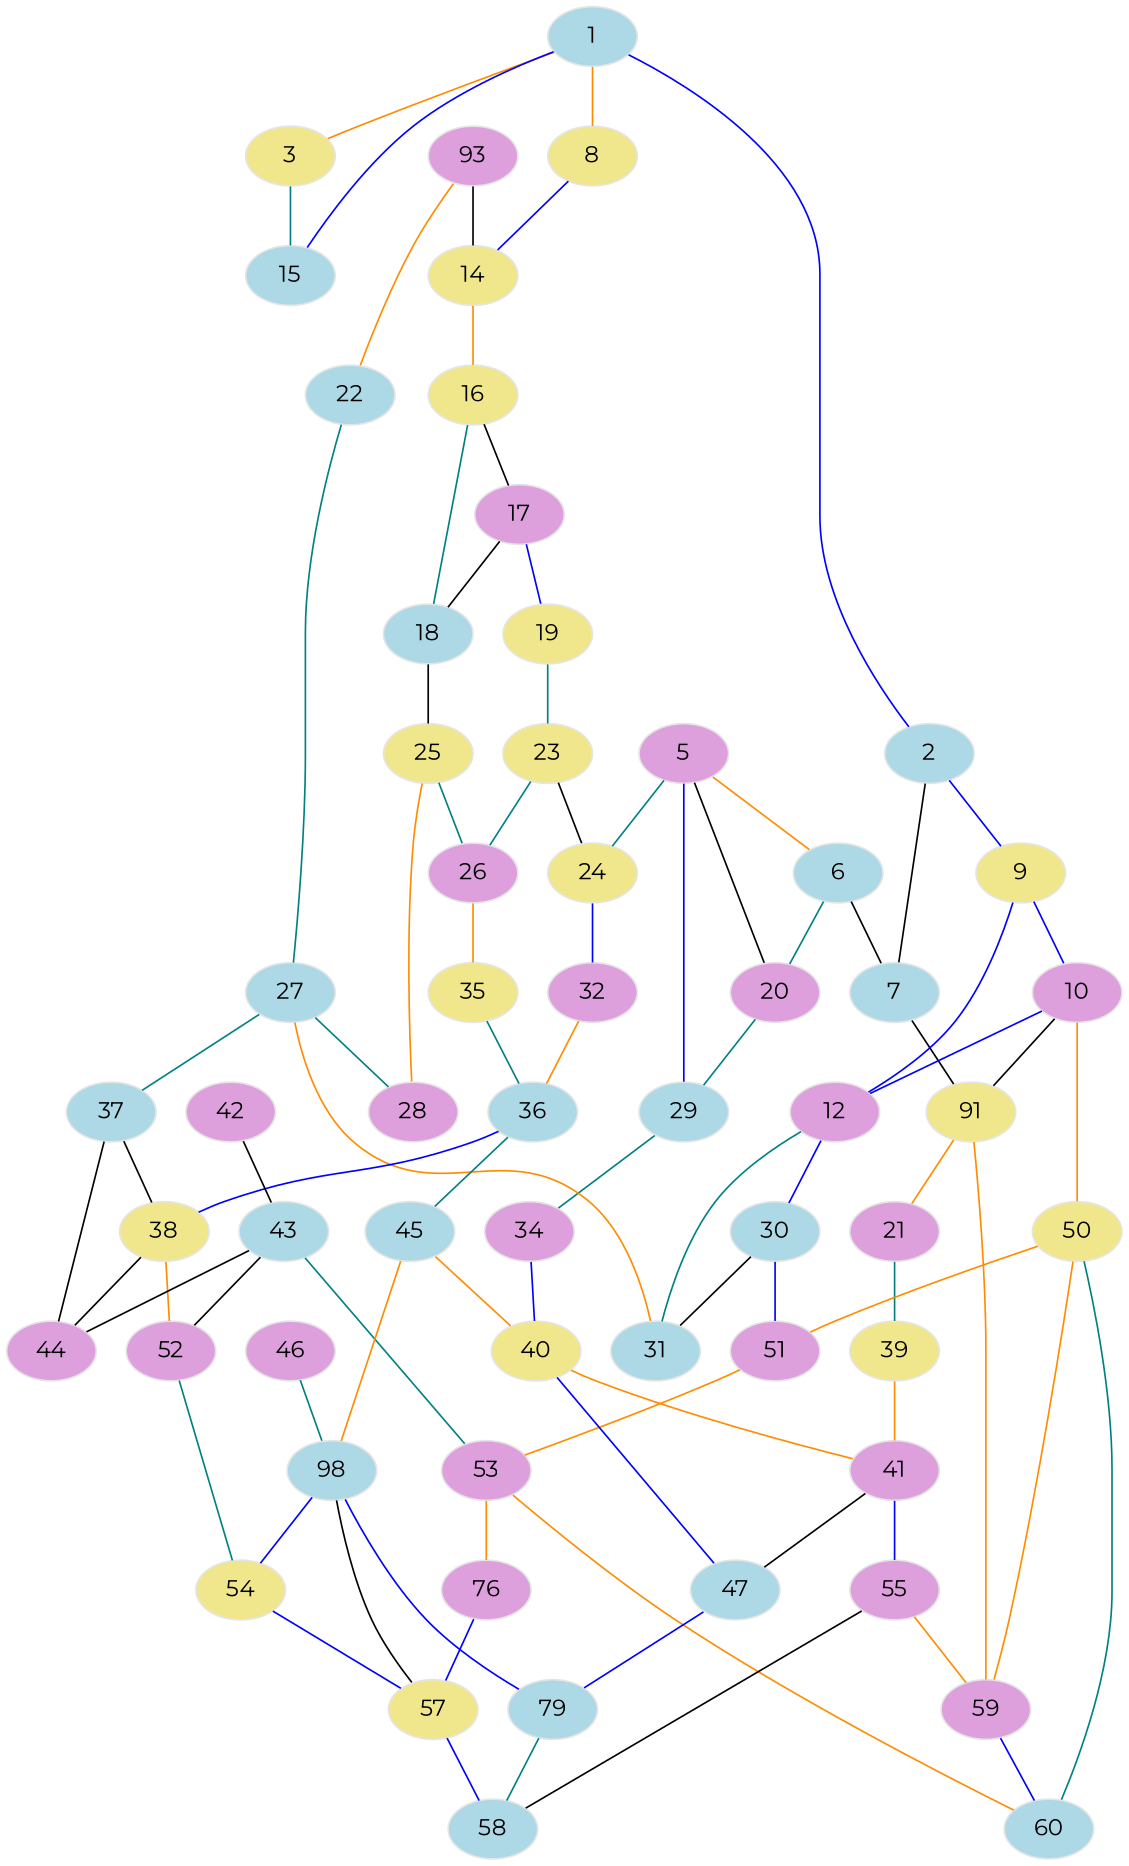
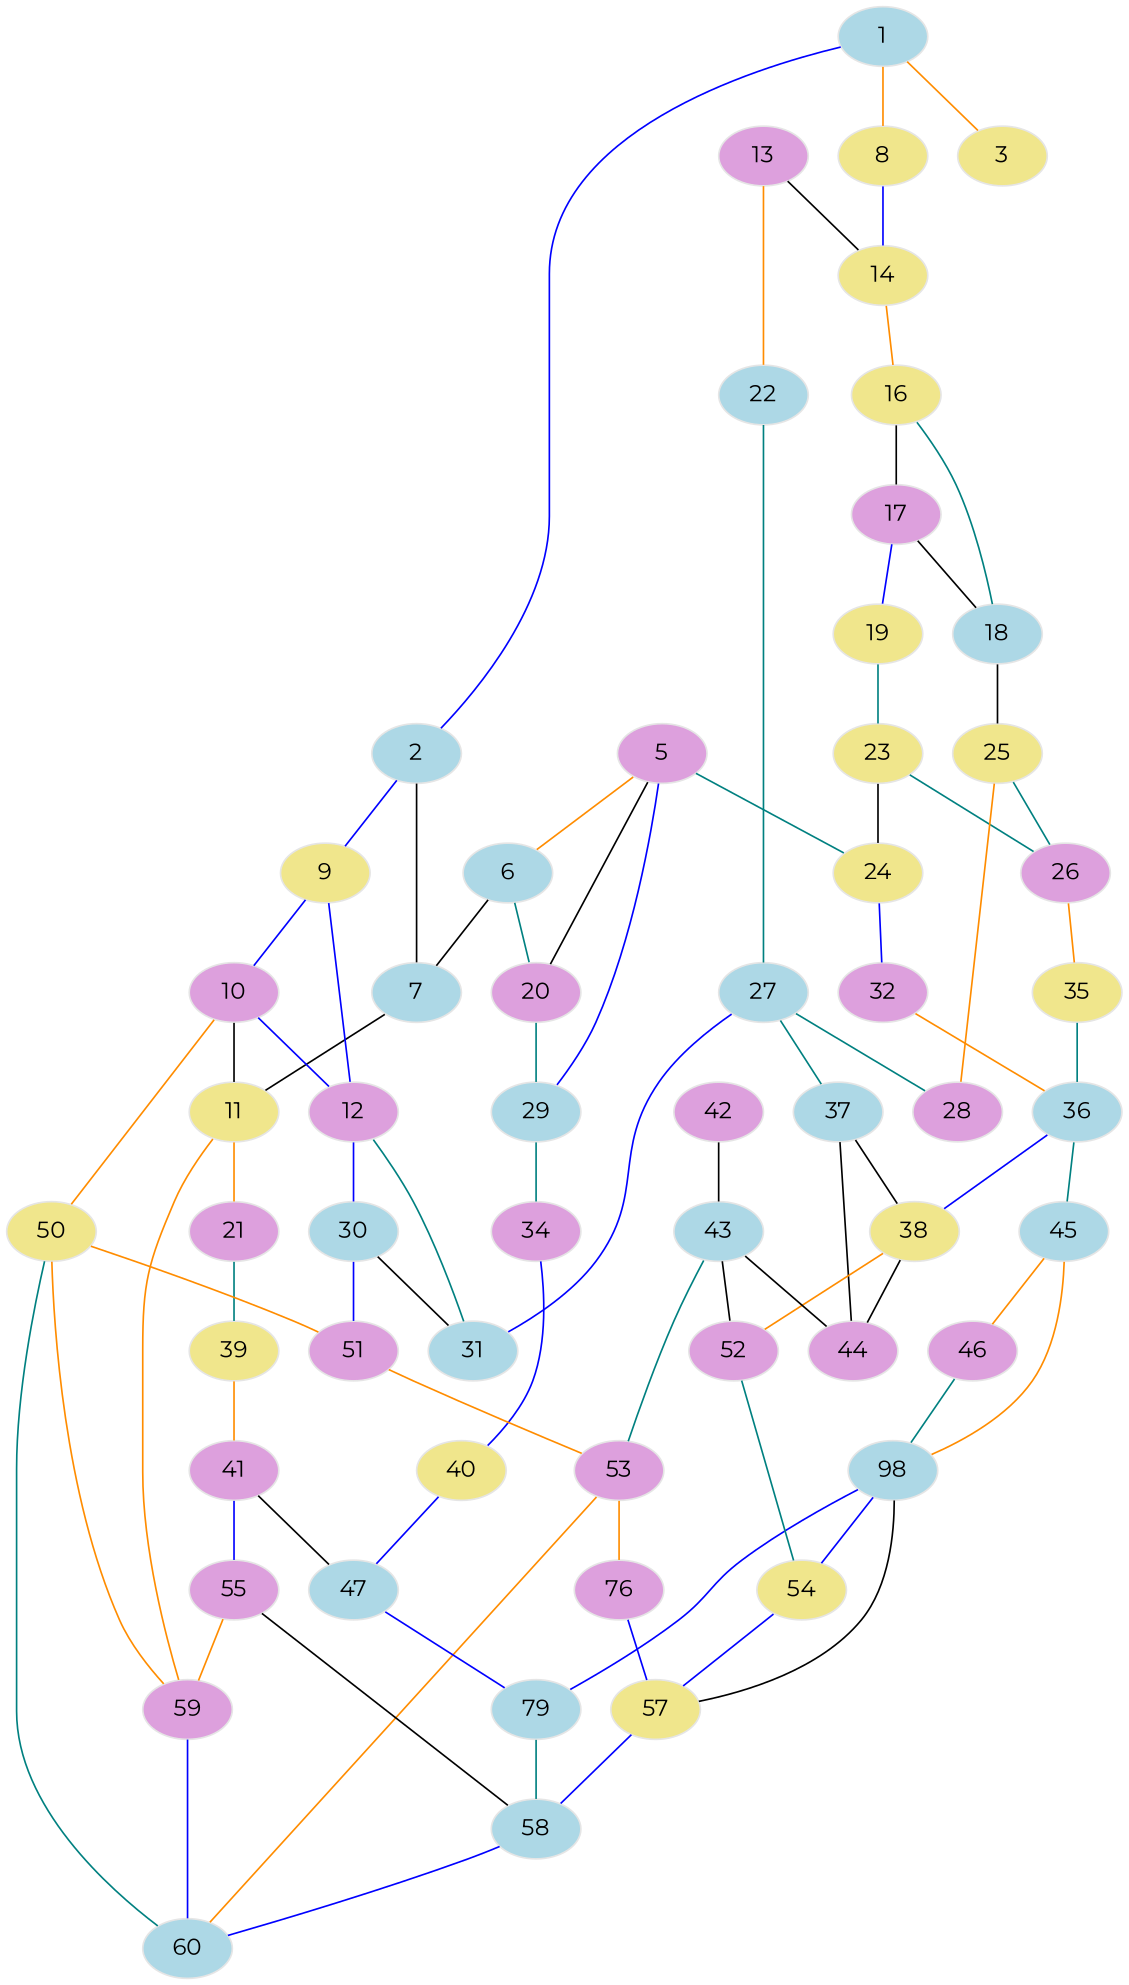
node "93": label "93" -> "13"
node "15": removed
node "91": label "91" -> "11"
edge "27" -- "31": color darkorange -> blue
edge "45" -- "40": now "45" -- "46"
edge "40" -- "41": removed
edge "58" -- "60": added
